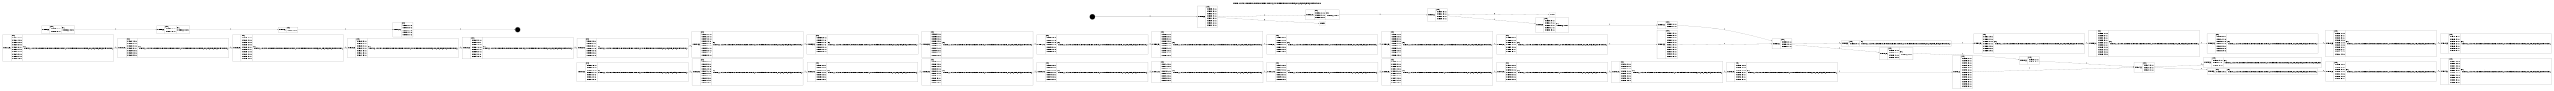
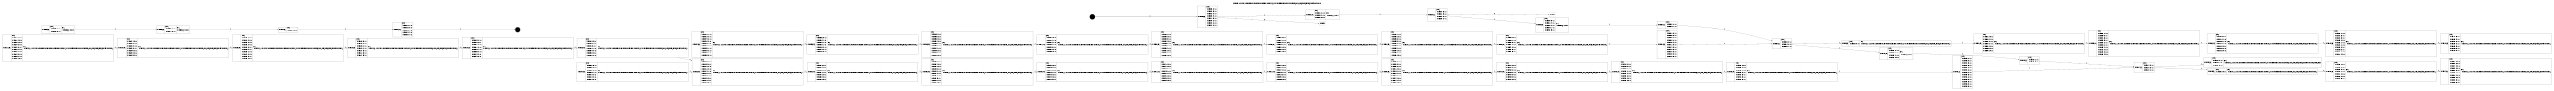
edge "0x1094f9 [25]" -> "0x109512 [35]": now "0x1094f9 [25]" -> "0x1096ac [35]"
